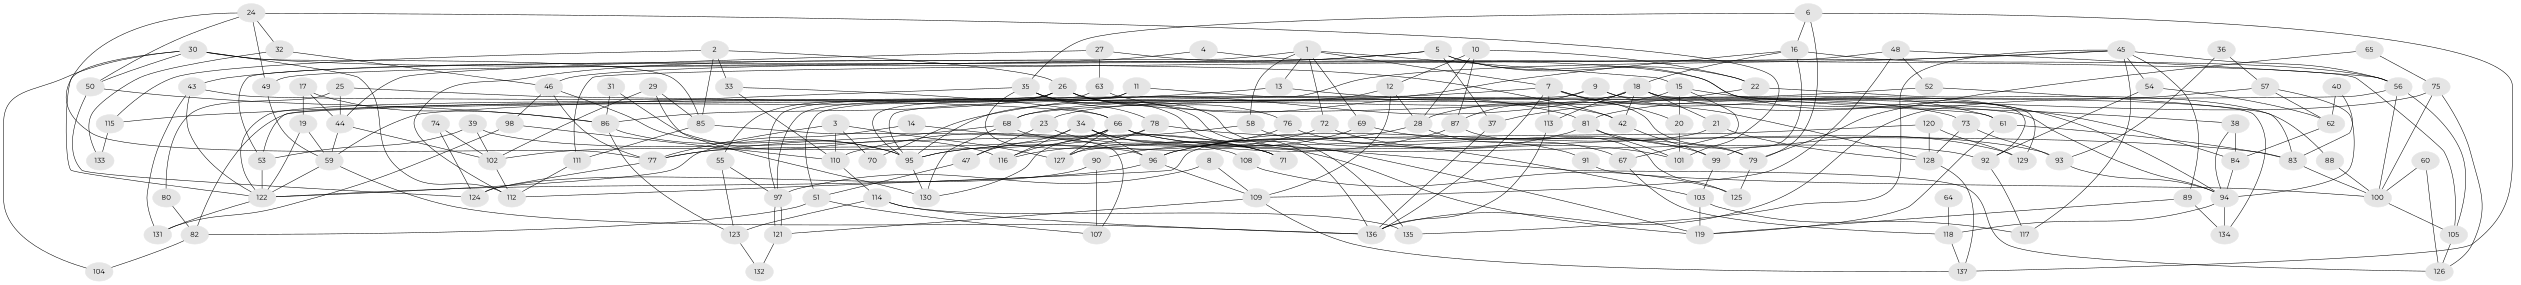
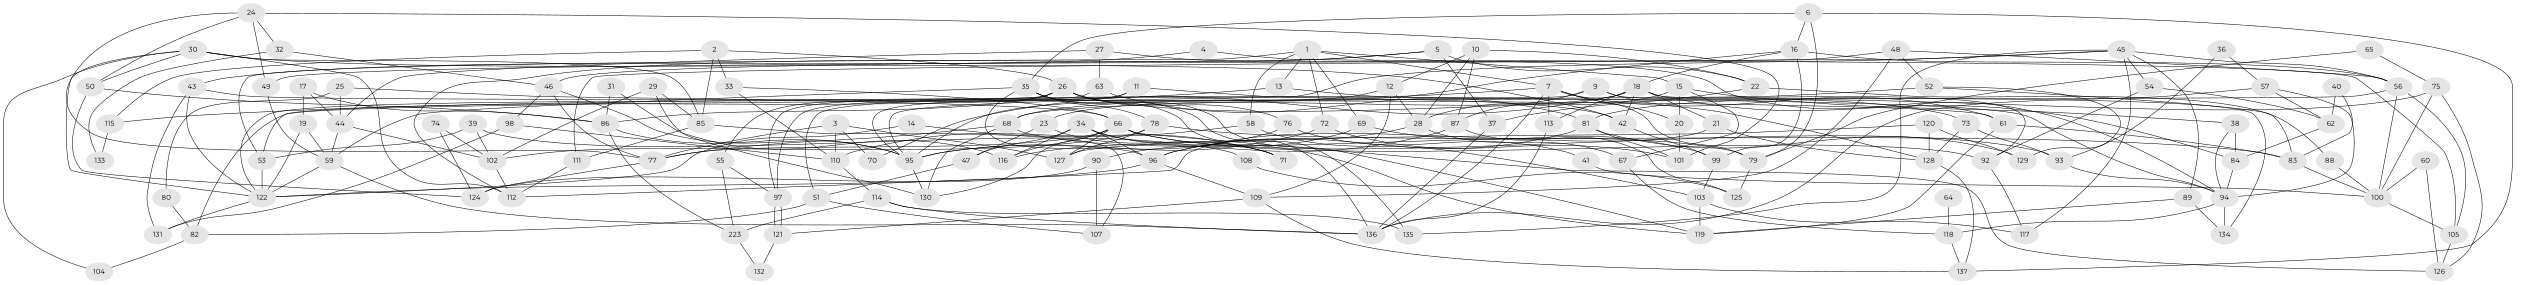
edge "5" -- "129": now "52" -- "129"
node "8": removed
node "91": label "91" -> "41"
node "123": label "123" -> "223"
